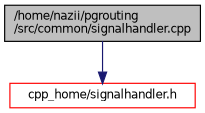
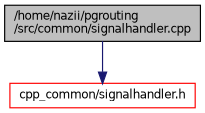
node "cpp_home/signalhandler.h": label "cpp_home/signalhandler.h" -> "cpp_common/signalhandler.h"
